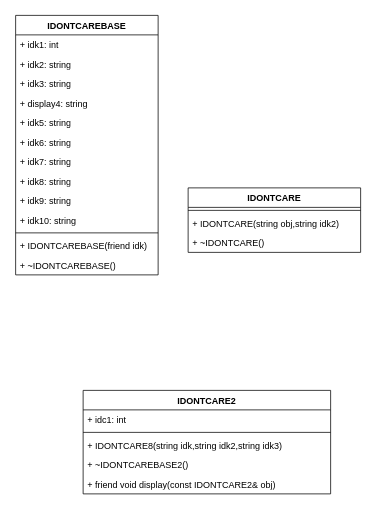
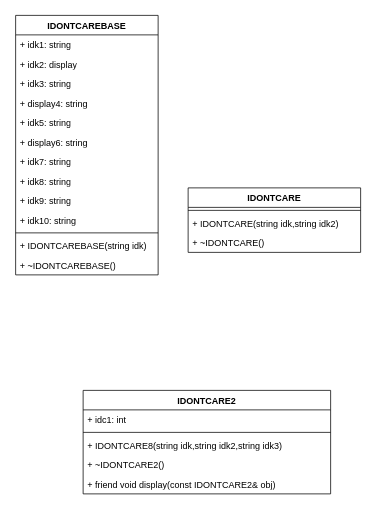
node "+ idk1: int": label "+ idk1: int" -> "+ idk1: string"
node "+ idk2: string": label "+ idk2: string" -> "+ idk2: display"
node "+ idk6: string": label "+ idk6: string" -> "+ display6: string"
node "+ IDONTCARE(string obj,string idk2)": label "+ IDONTCARE(string obj,string idk2)" -> "+ IDONTCARE(string idk,string idk2)"
node "+ IDONTCAREBASE(friend idk)": label "+ IDONTCAREBASE(friend idk)" -> "+ IDONTCAREBASE(string idk)"
node "+ ~IDONTCAREBASE2()": label "+ ~IDONTCAREBASE2()" -> "+ ~IDONTCARE2()"
